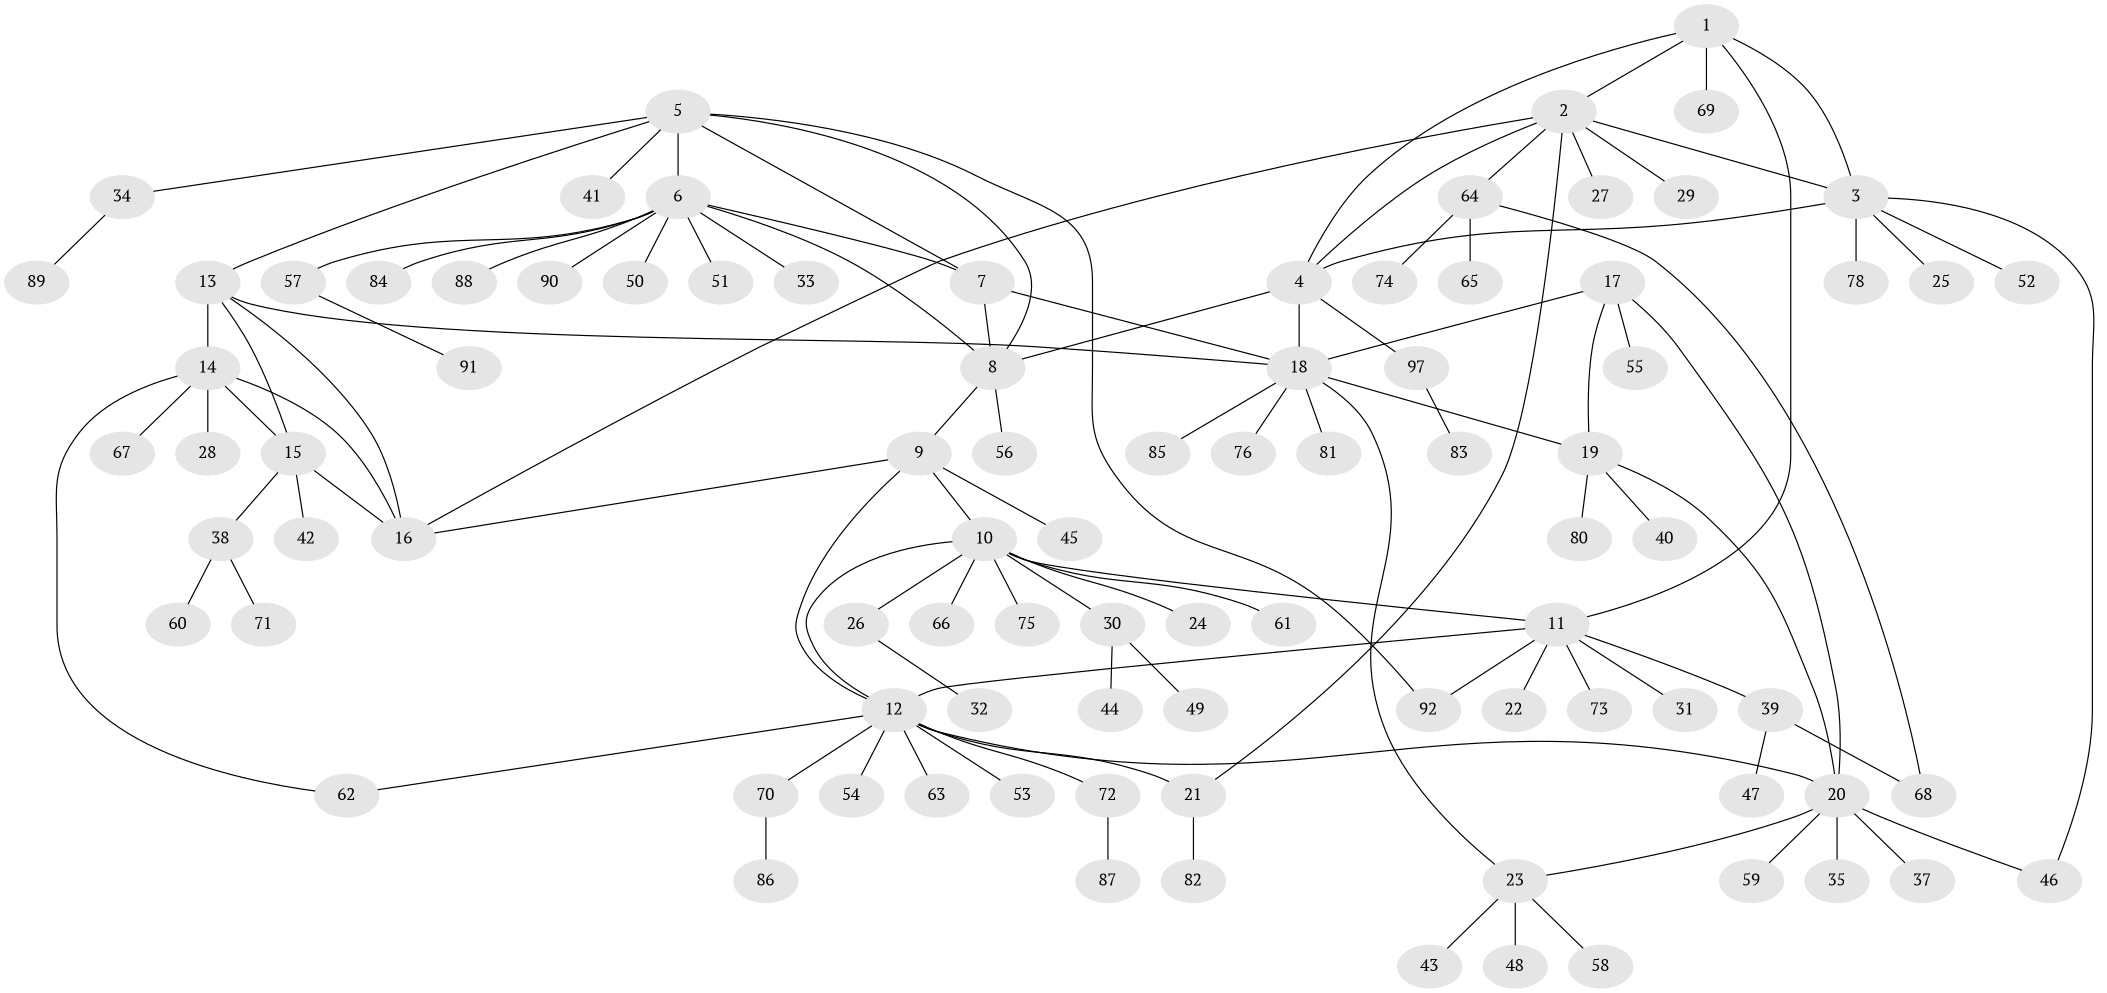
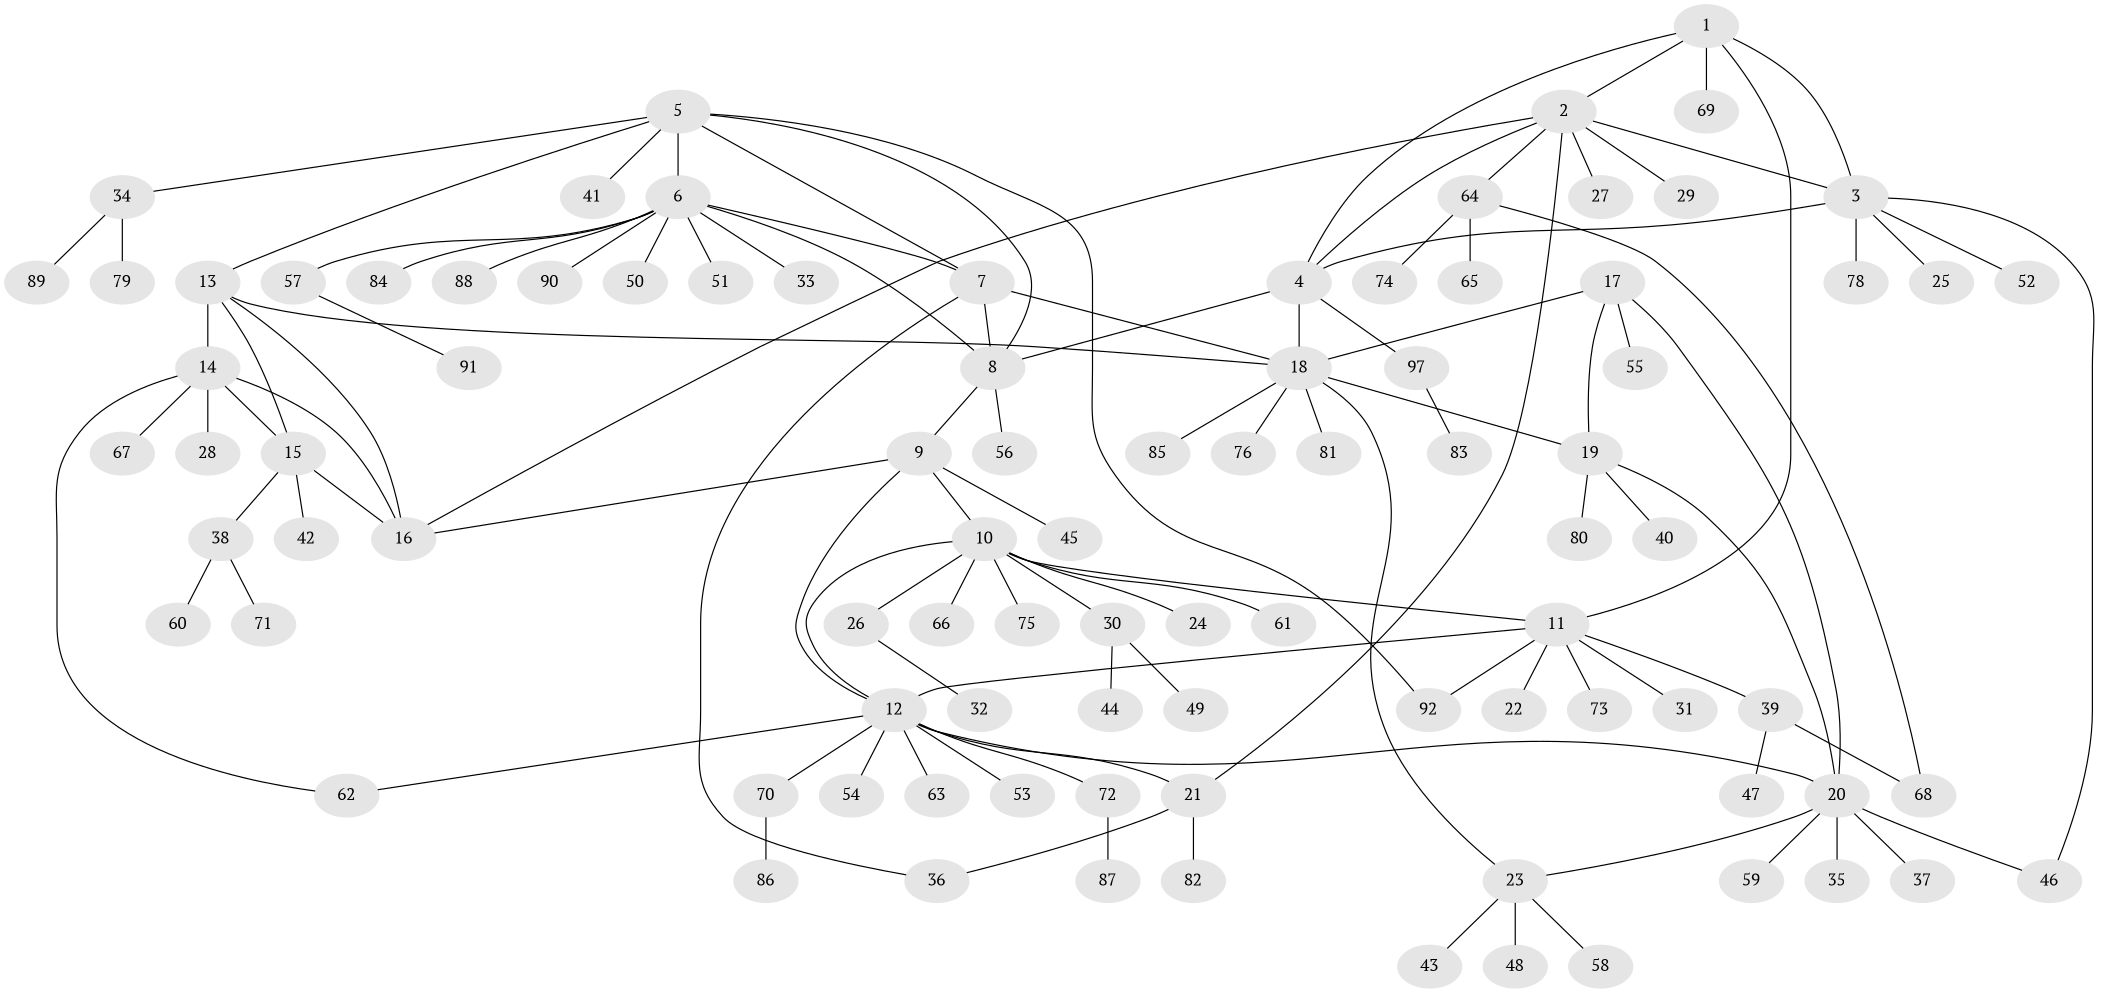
node "79": added
node "36": added
